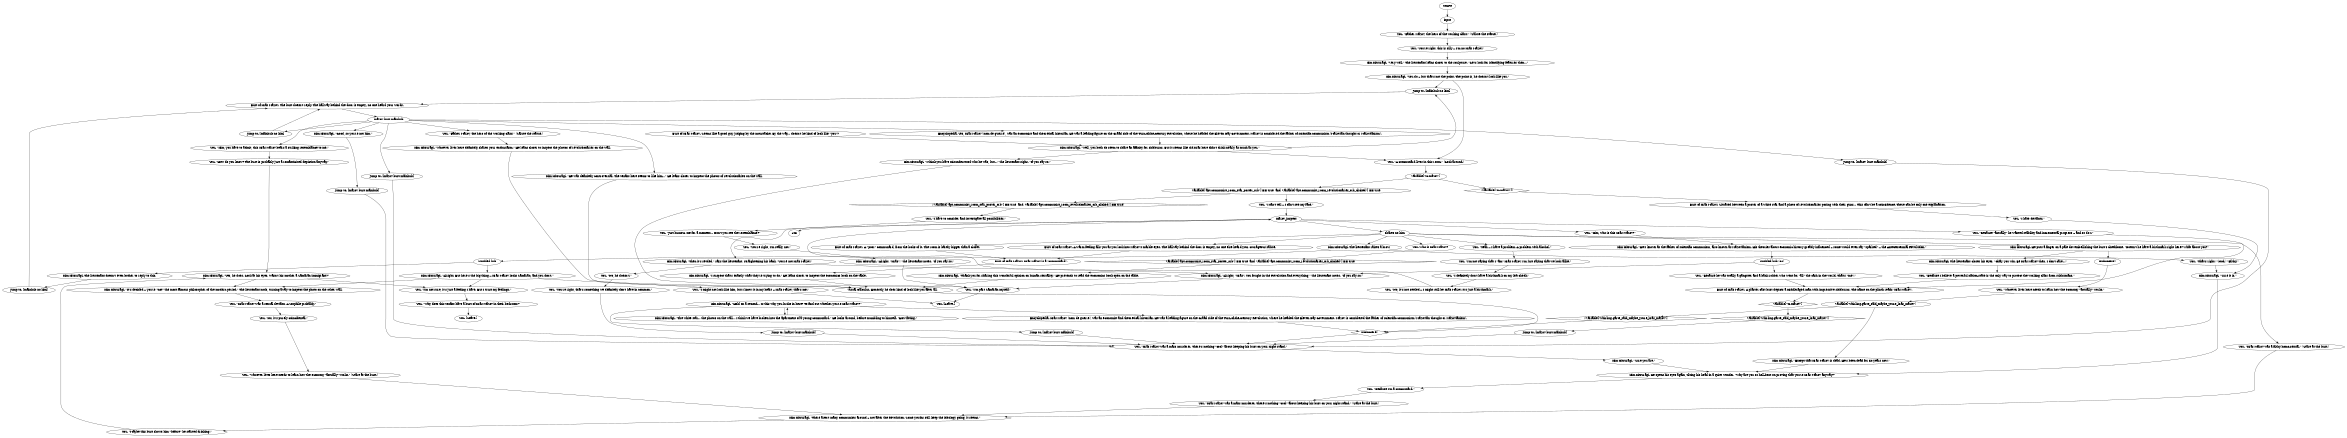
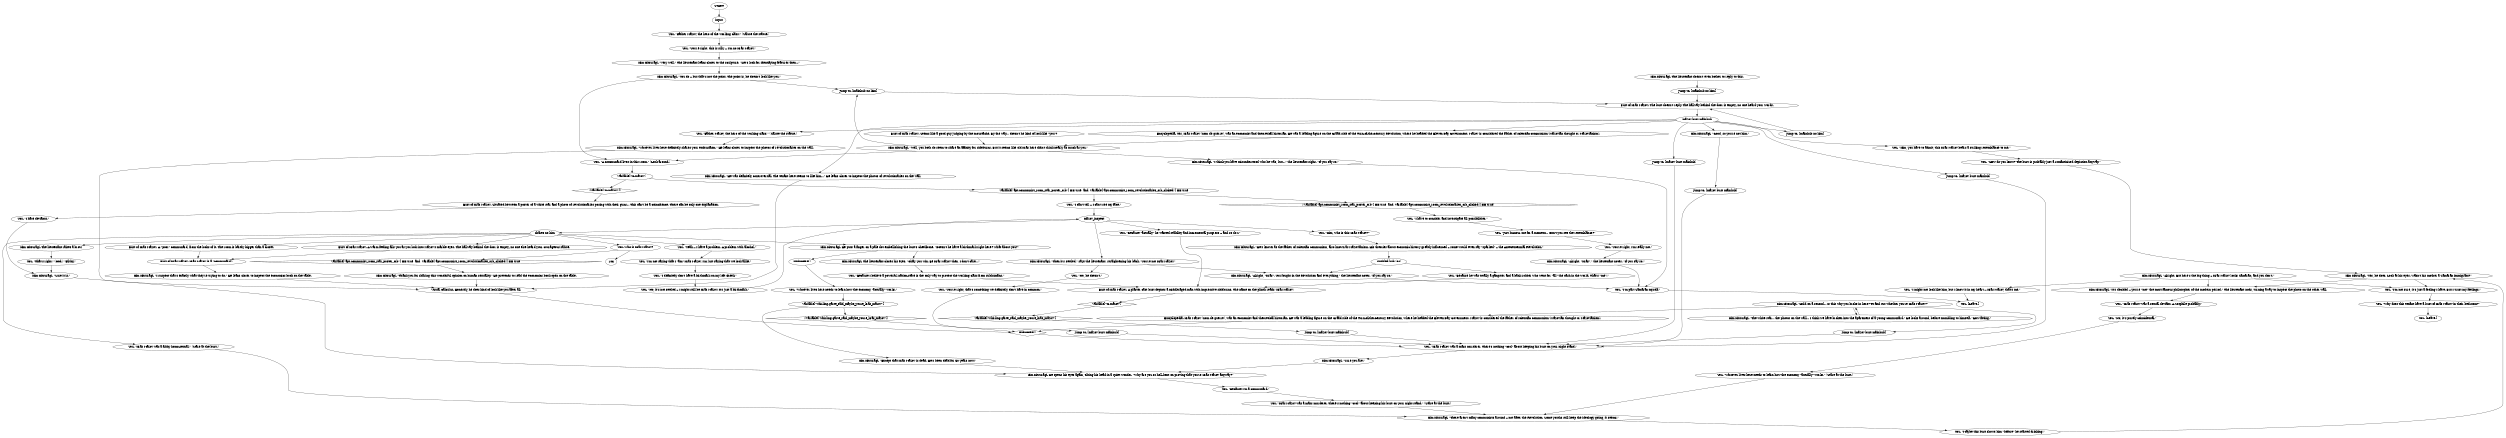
edge "mazov_inspect" -> "103": now "You: Who is Kras Mazov?" -> "103"
node "Untitled hub": removed
